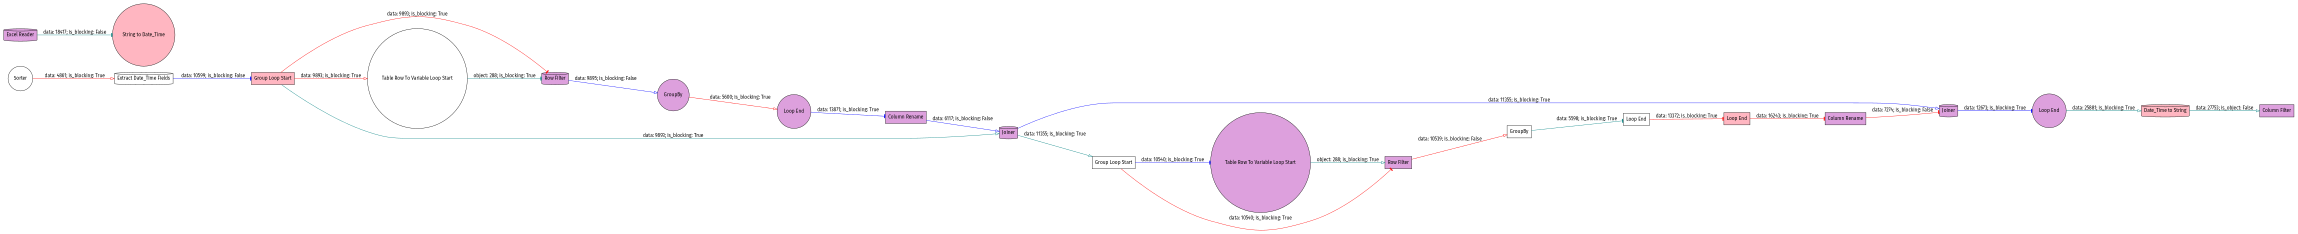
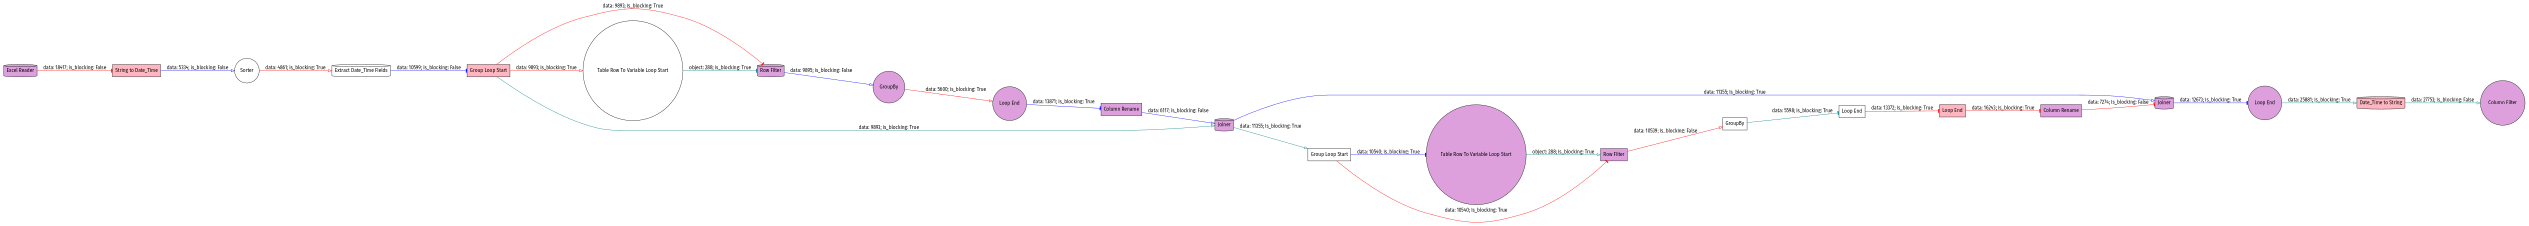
edge "Excel Reader" -> "String to Date_Time": color teal -> red
node "String to Date_Time": shape circle -> box
edge "String to Date_Time" -> "Sorter": added, label "data: 5334; is_blocking: False"
edge "Date_Time to String" -> "Column Filter": label "data: 27753; is_object: False" -> "data: 27753; is_blocking: False"
node "Column Filter": shape box -> circle
